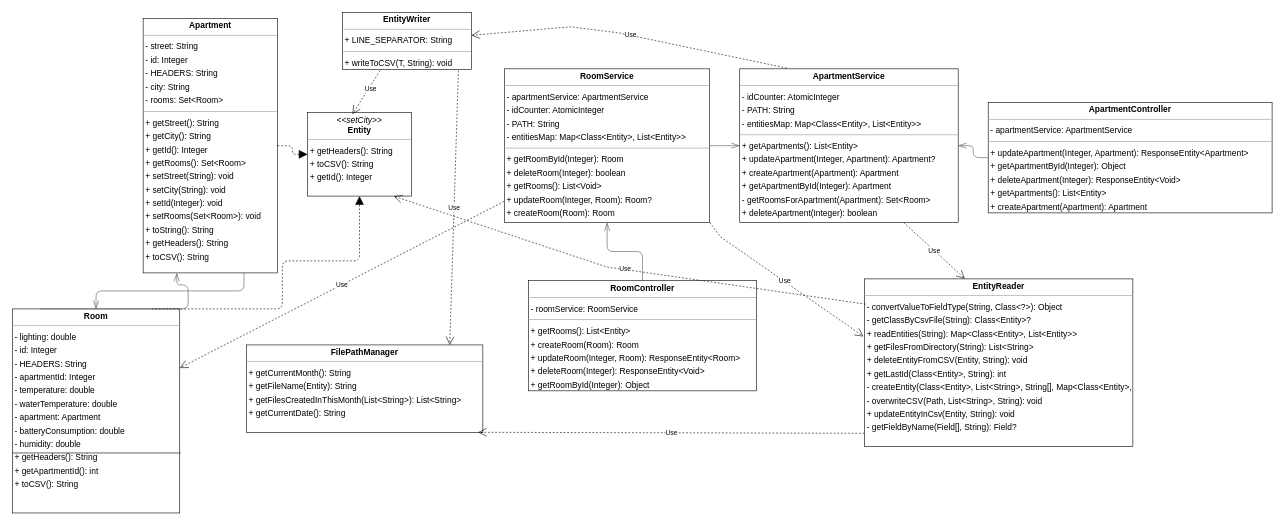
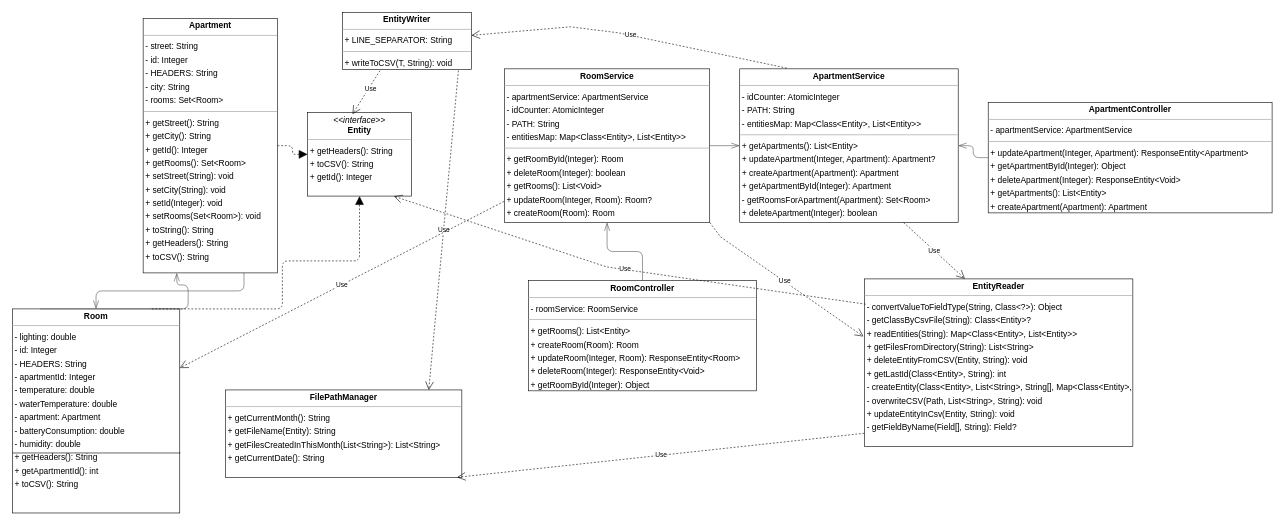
node "<<setCity>> Entity + getHeaders(): String + toCSV(): String + getId(): Integer": label "<<setCity>> Entity + getHeaders(): String + toCSV(): String + getId(): Integer" -> "<<interface>> Entity + getHeaders(): String + toCSV(): String + getId(): Integer"
node "FilePathManager + getCurrentMonth(): String + getFileName(Entity): String + getFilesCreatedInThisMonth(List<String>): List<String> + getCurrentDate(): String": moved (365, 389) -> (344, 434)
